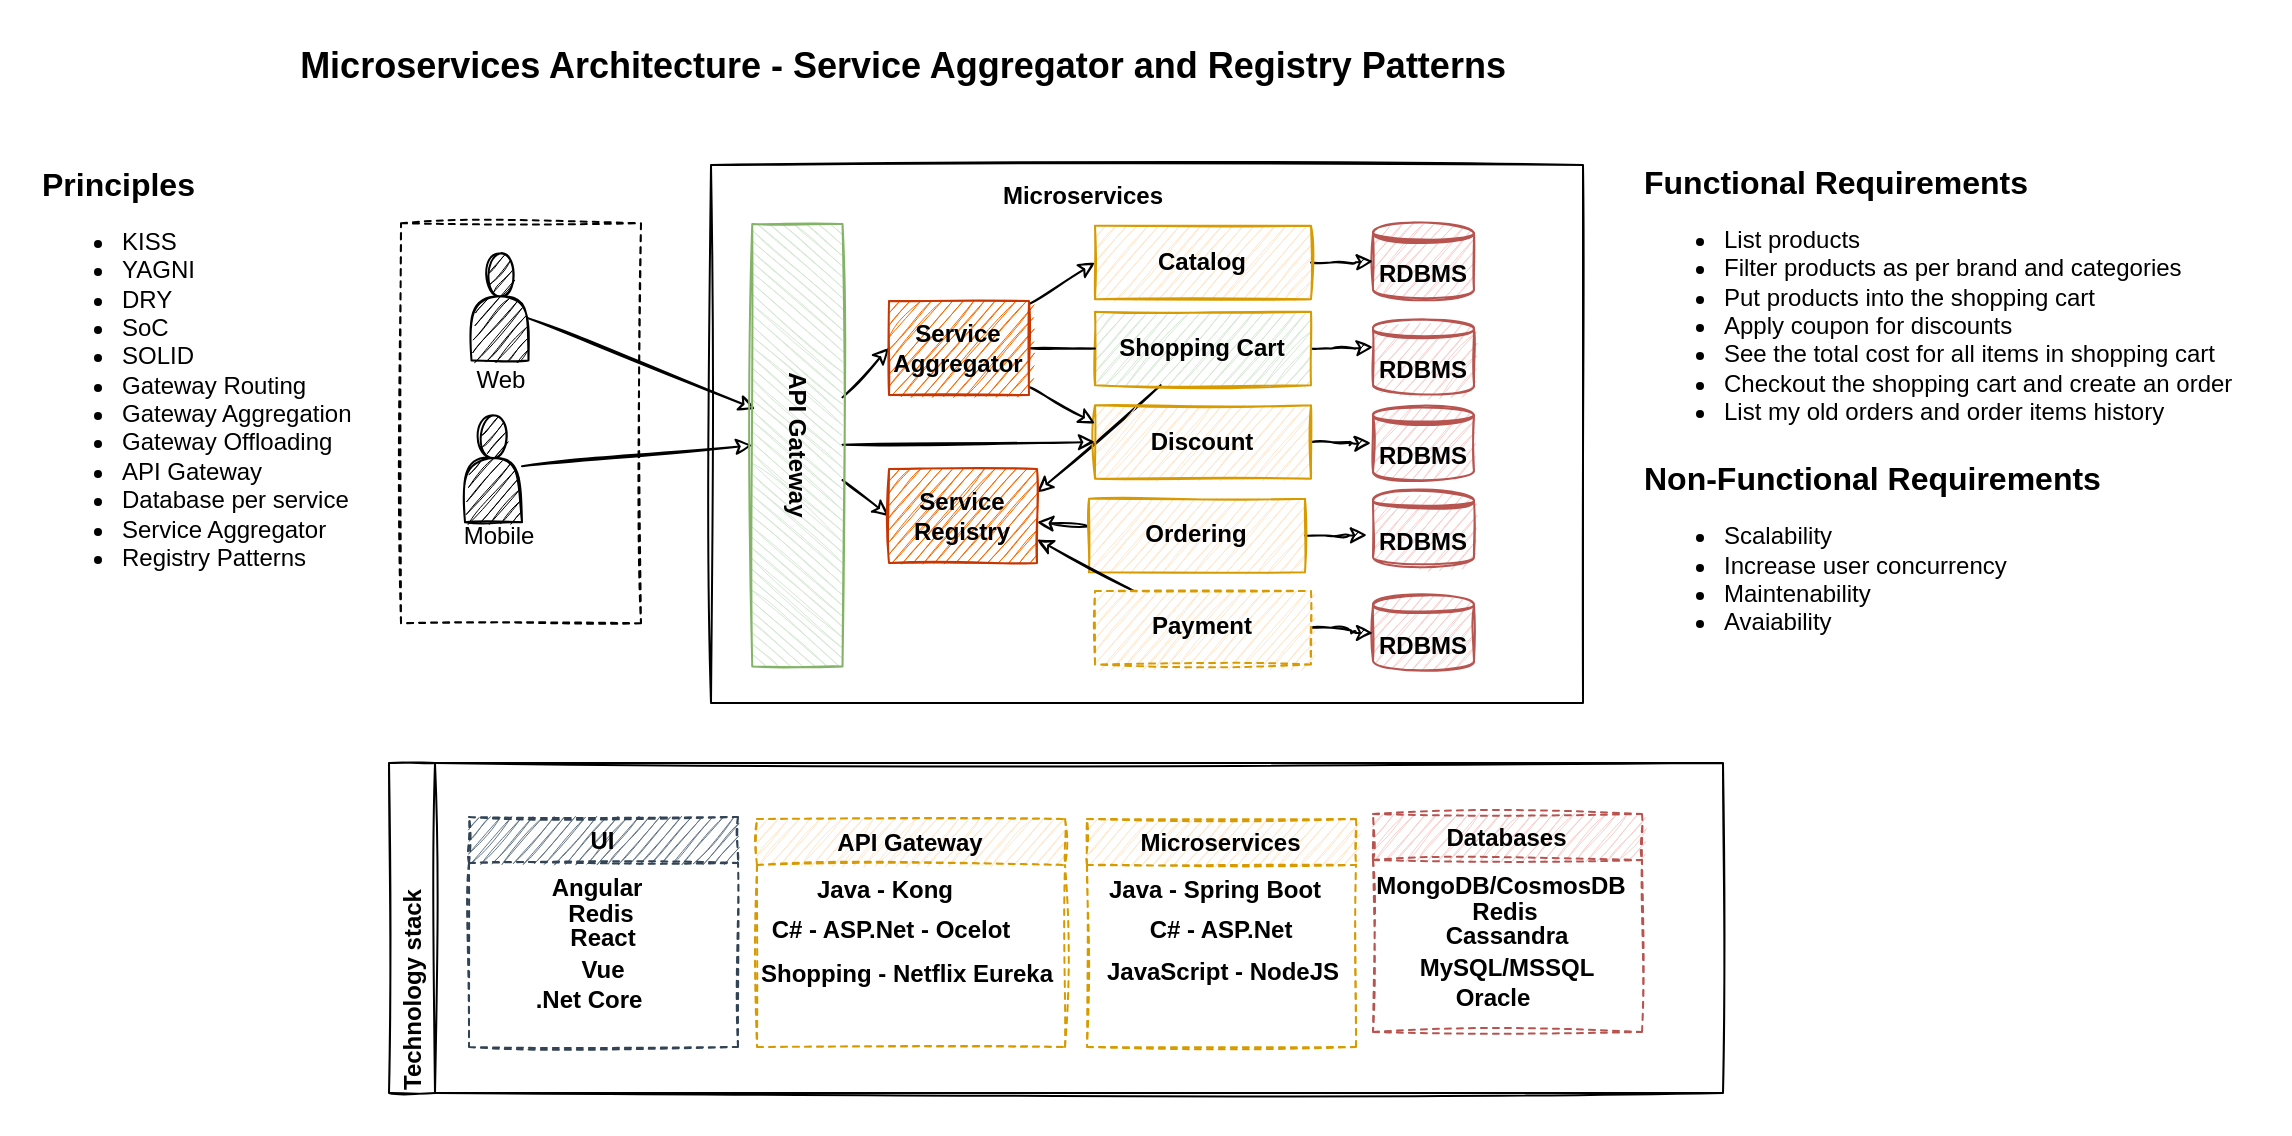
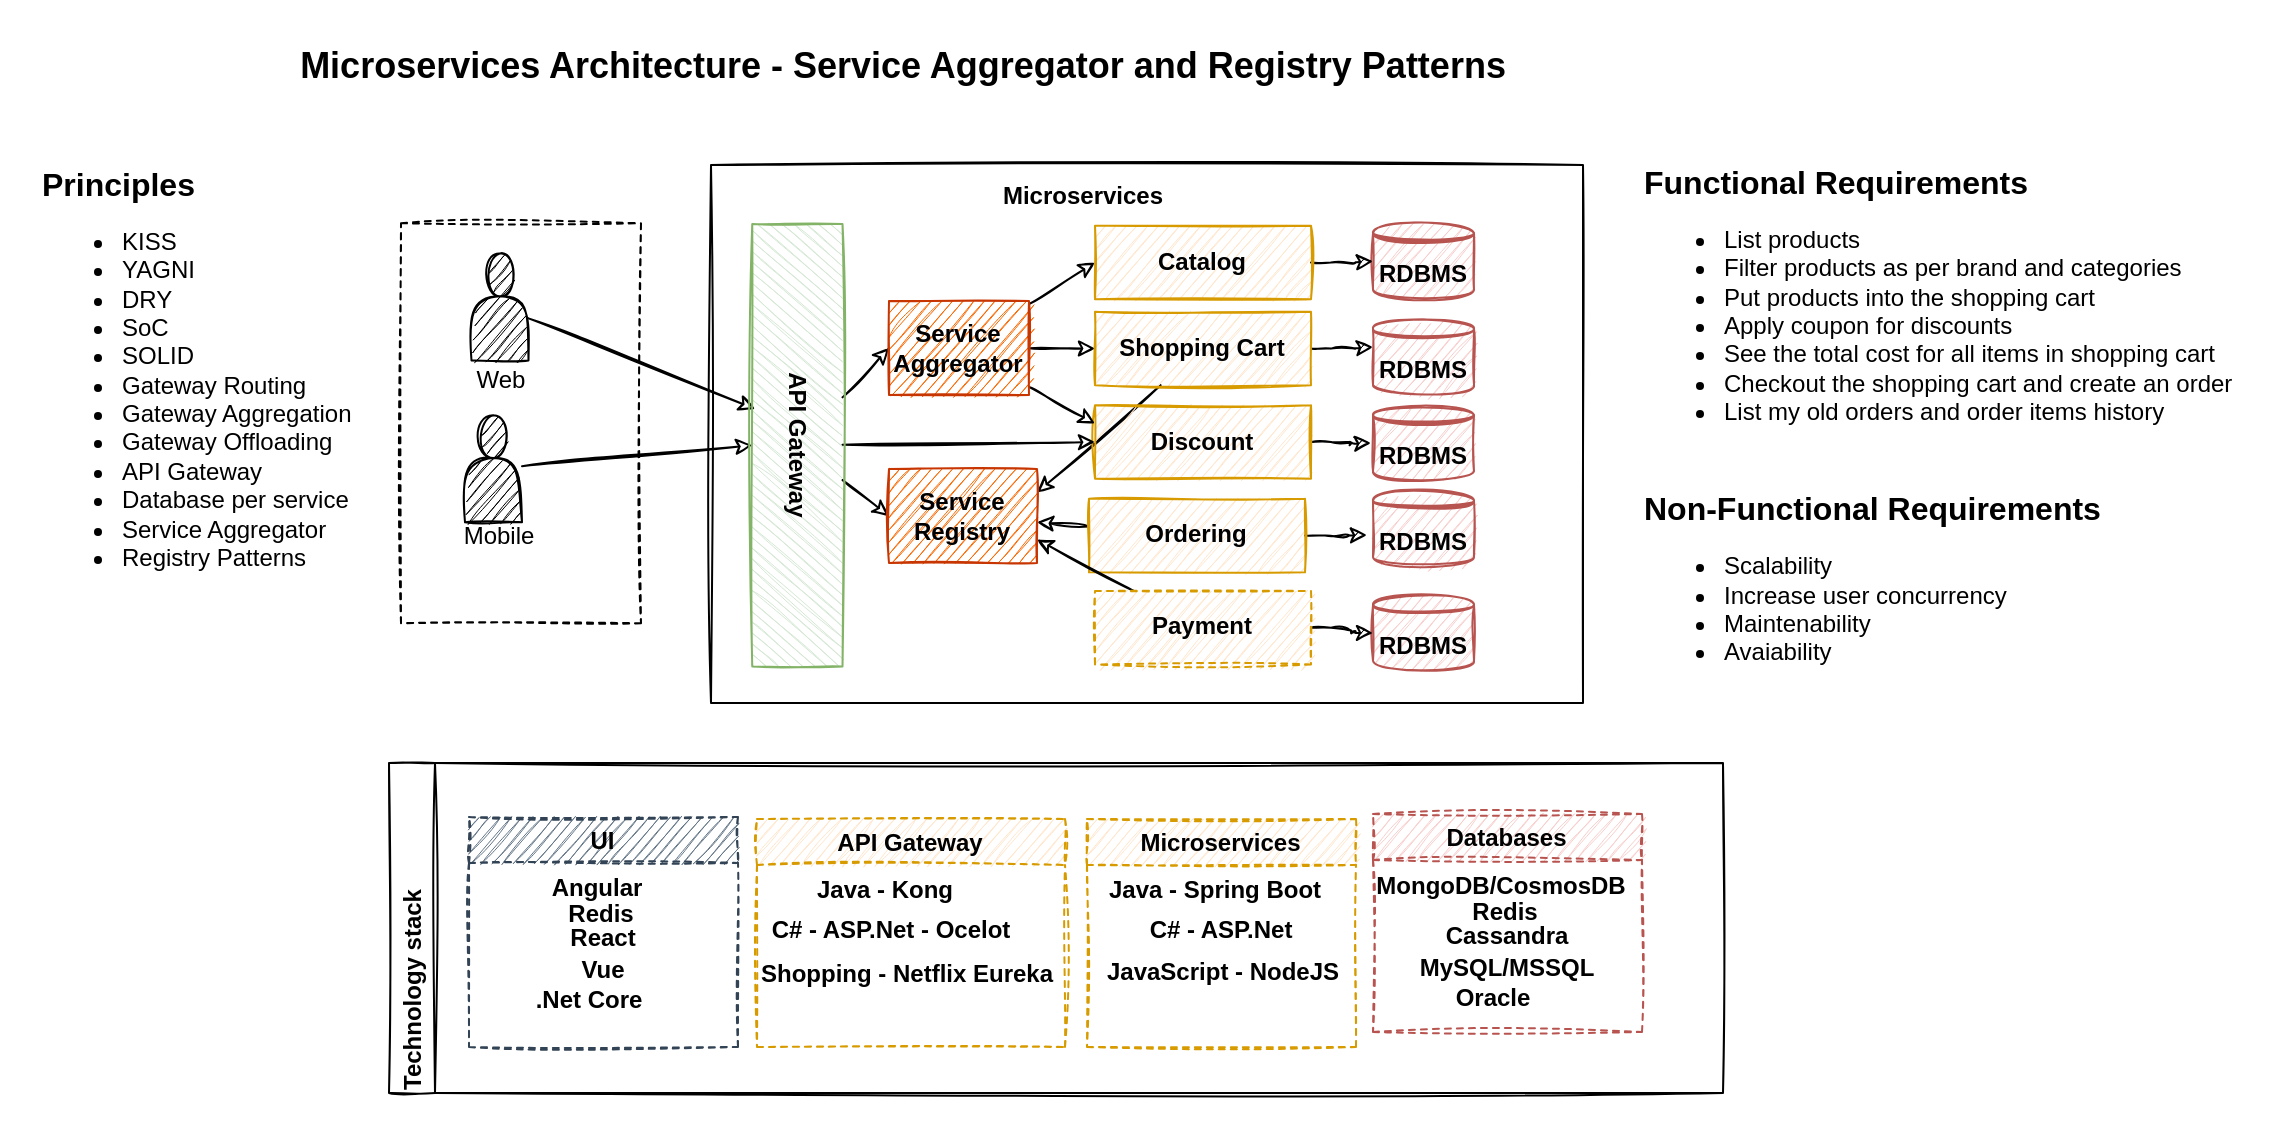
edge "Service Aggregator" -- "Shopping Cart": arrowhead none -> classic
node "Shopping Cart": fillcolor #d5e8d4 -> #ffe6cc
node "Non-Functional Requirements Scalability Increase user concurrency Maintenability Avaiability": moved (1880, 560) -> (1880, 590)
